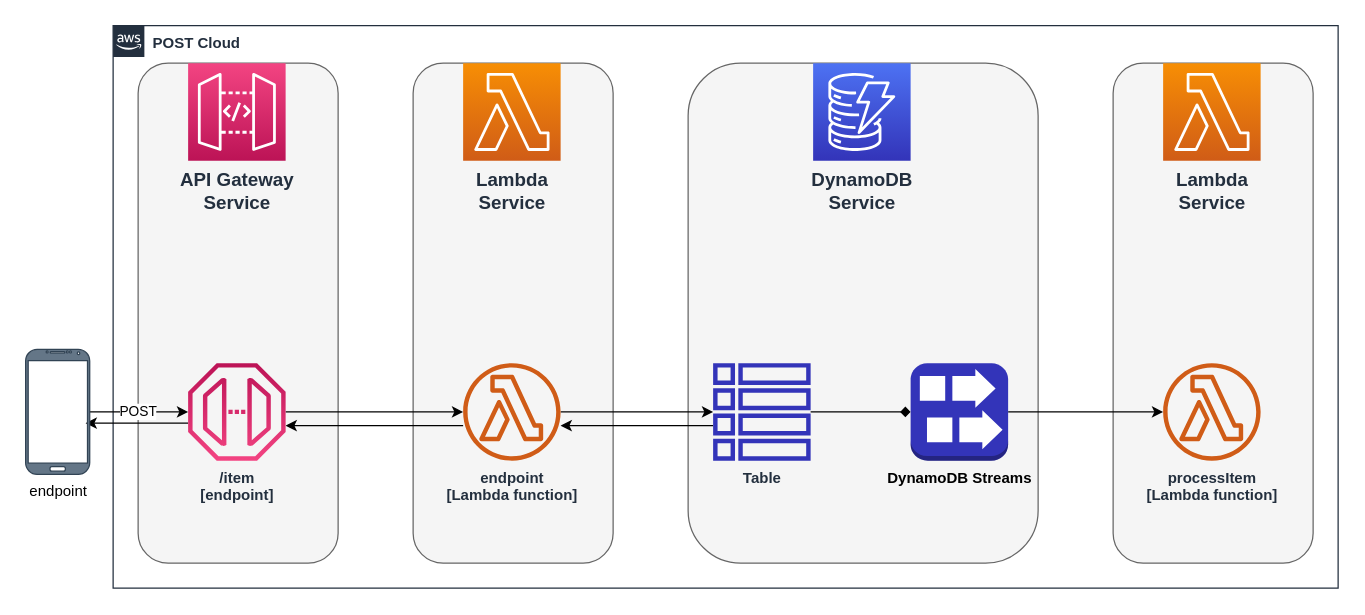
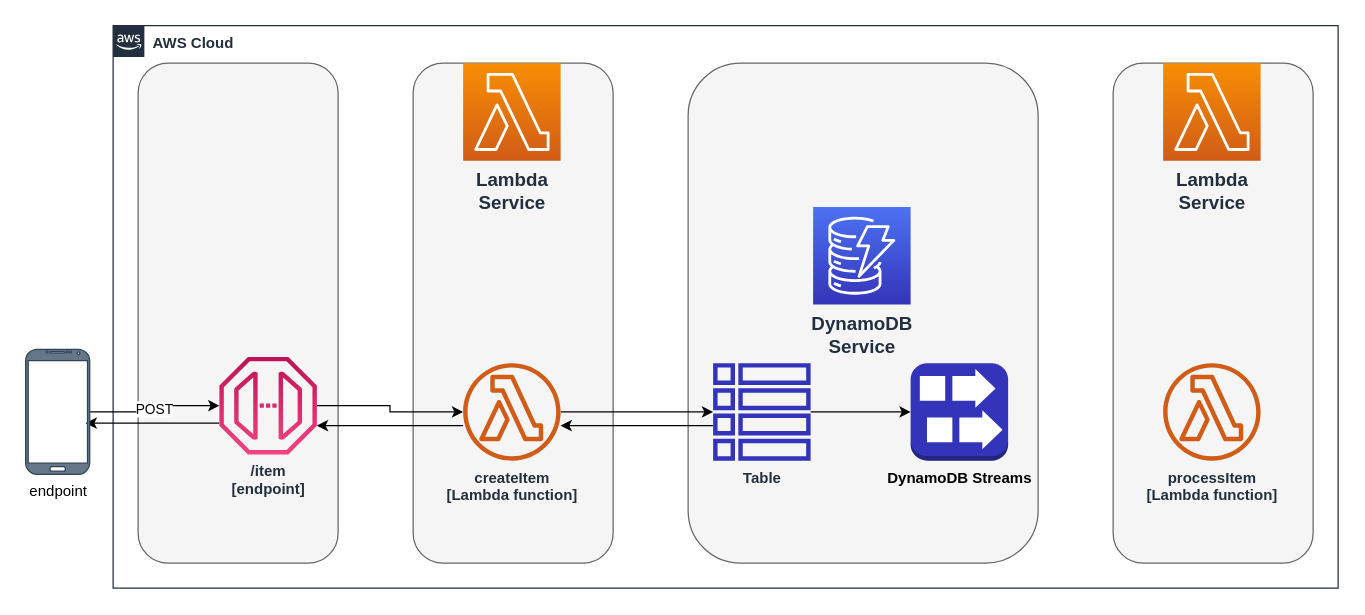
node "POST Cloud": label "POST Cloud" -> "AWS Cloud"
node "API GatewayService": removed
node "DynamoDBService": moved (862, 112) -> (862, 256)
node "/item [endpoint]": moved (237, 412) -> (268, 406)
edge "Table" -> "DynamoDB Streams": arrowhead diamond -> classic
edge "DynamoDB Streams" -> "processItem [Lambda function]": removed
node "endpoint [Lambda function]": label "endpoint [Lambda function]" -> "createItem [Lambda function]"
